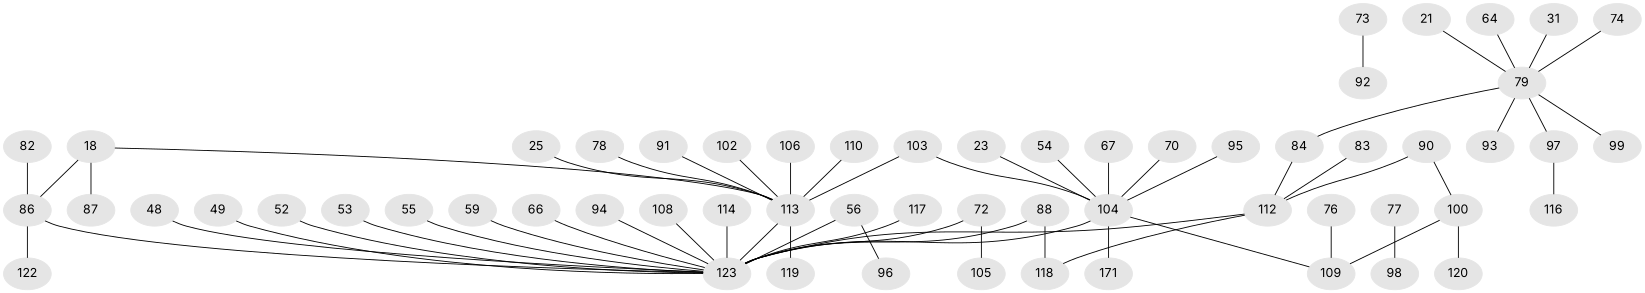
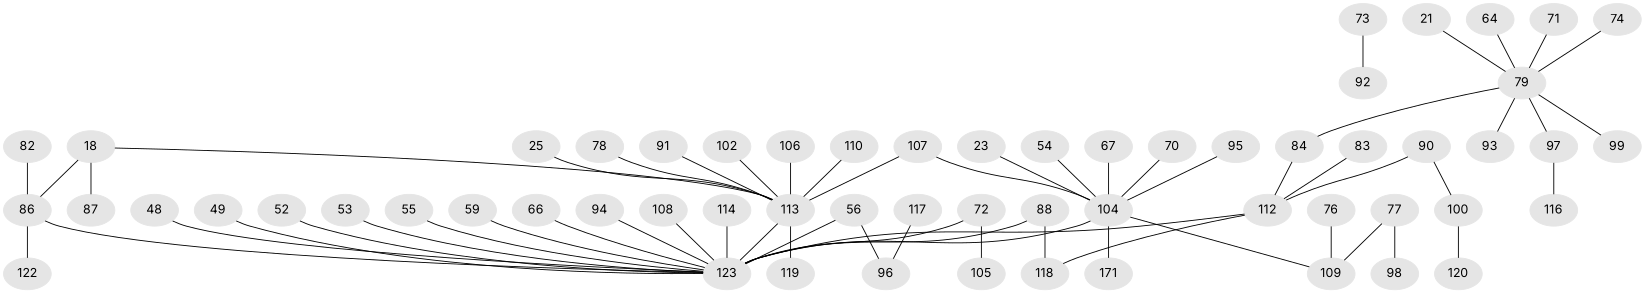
node "31": label "31" -> "71"
node "103": label "103" -> "107"
edge "100" -- "109": now "77" -- "109"
edge "117" -- "123": now "117" -- "96"
